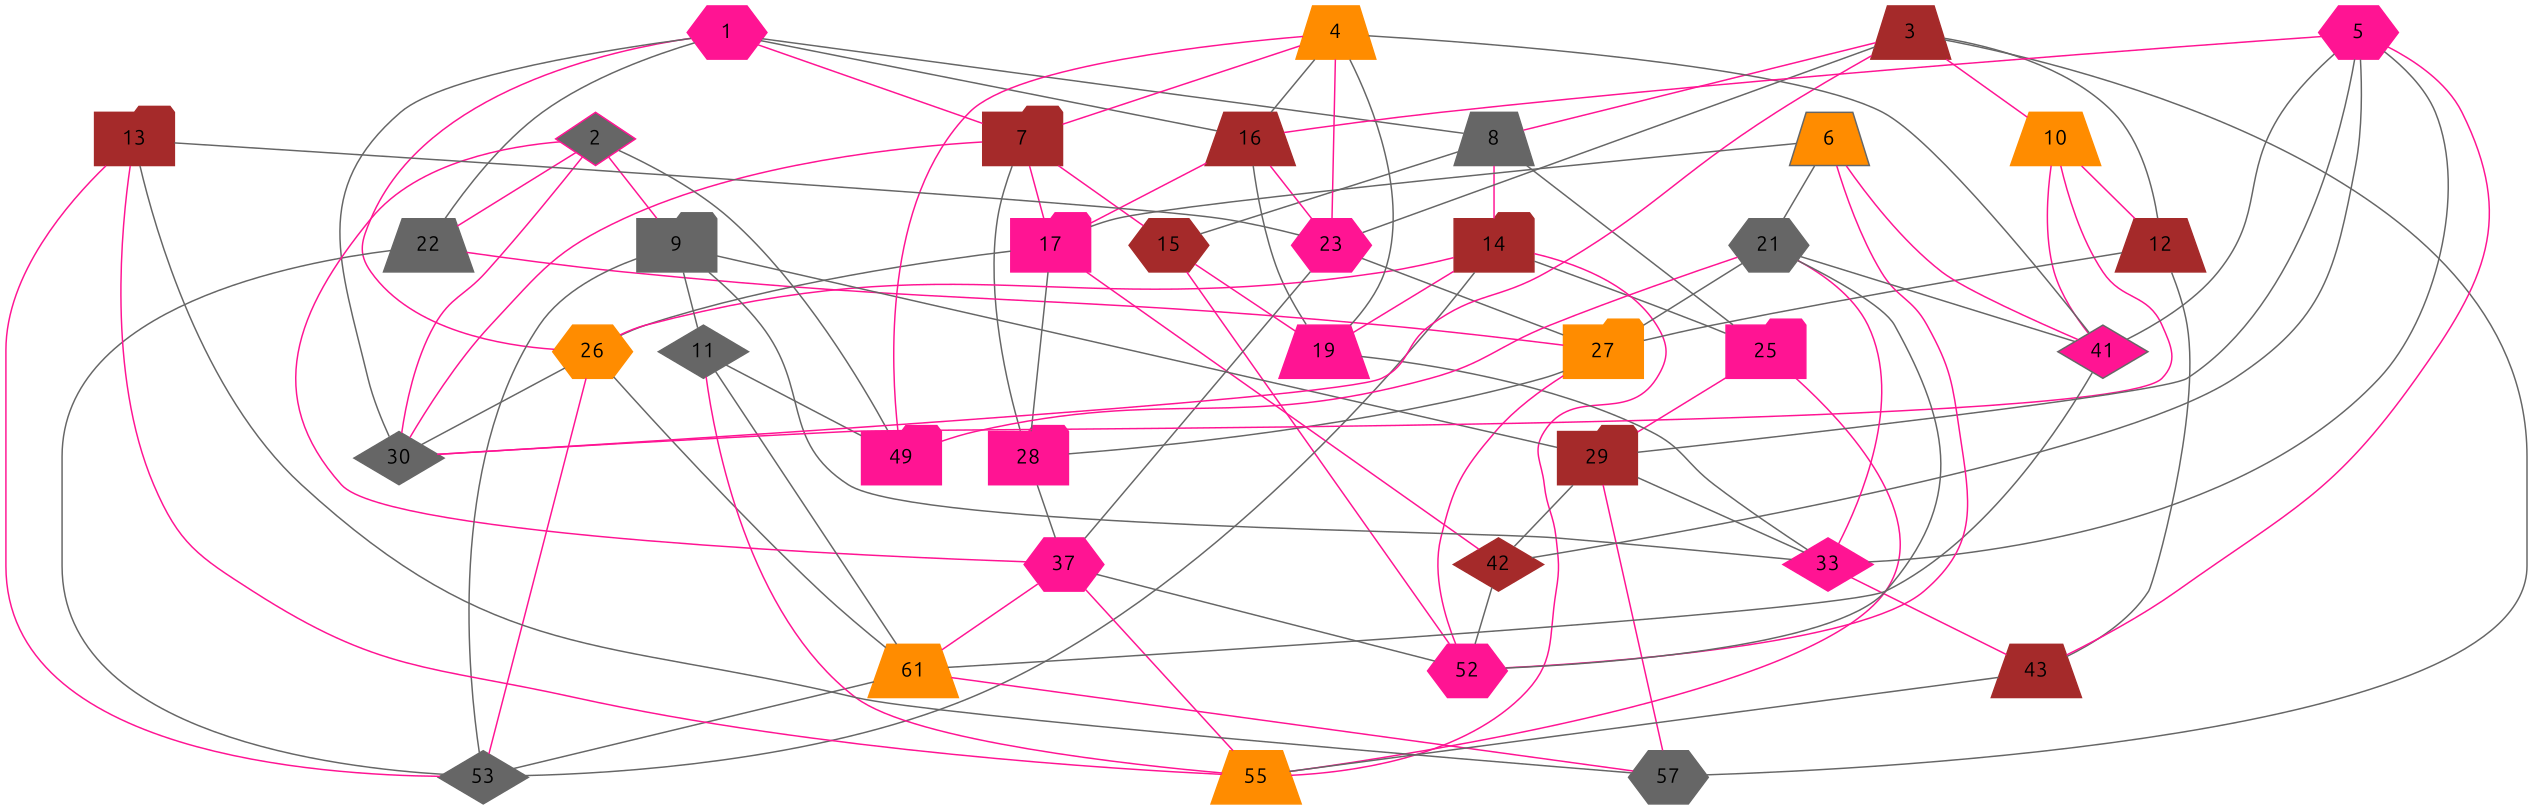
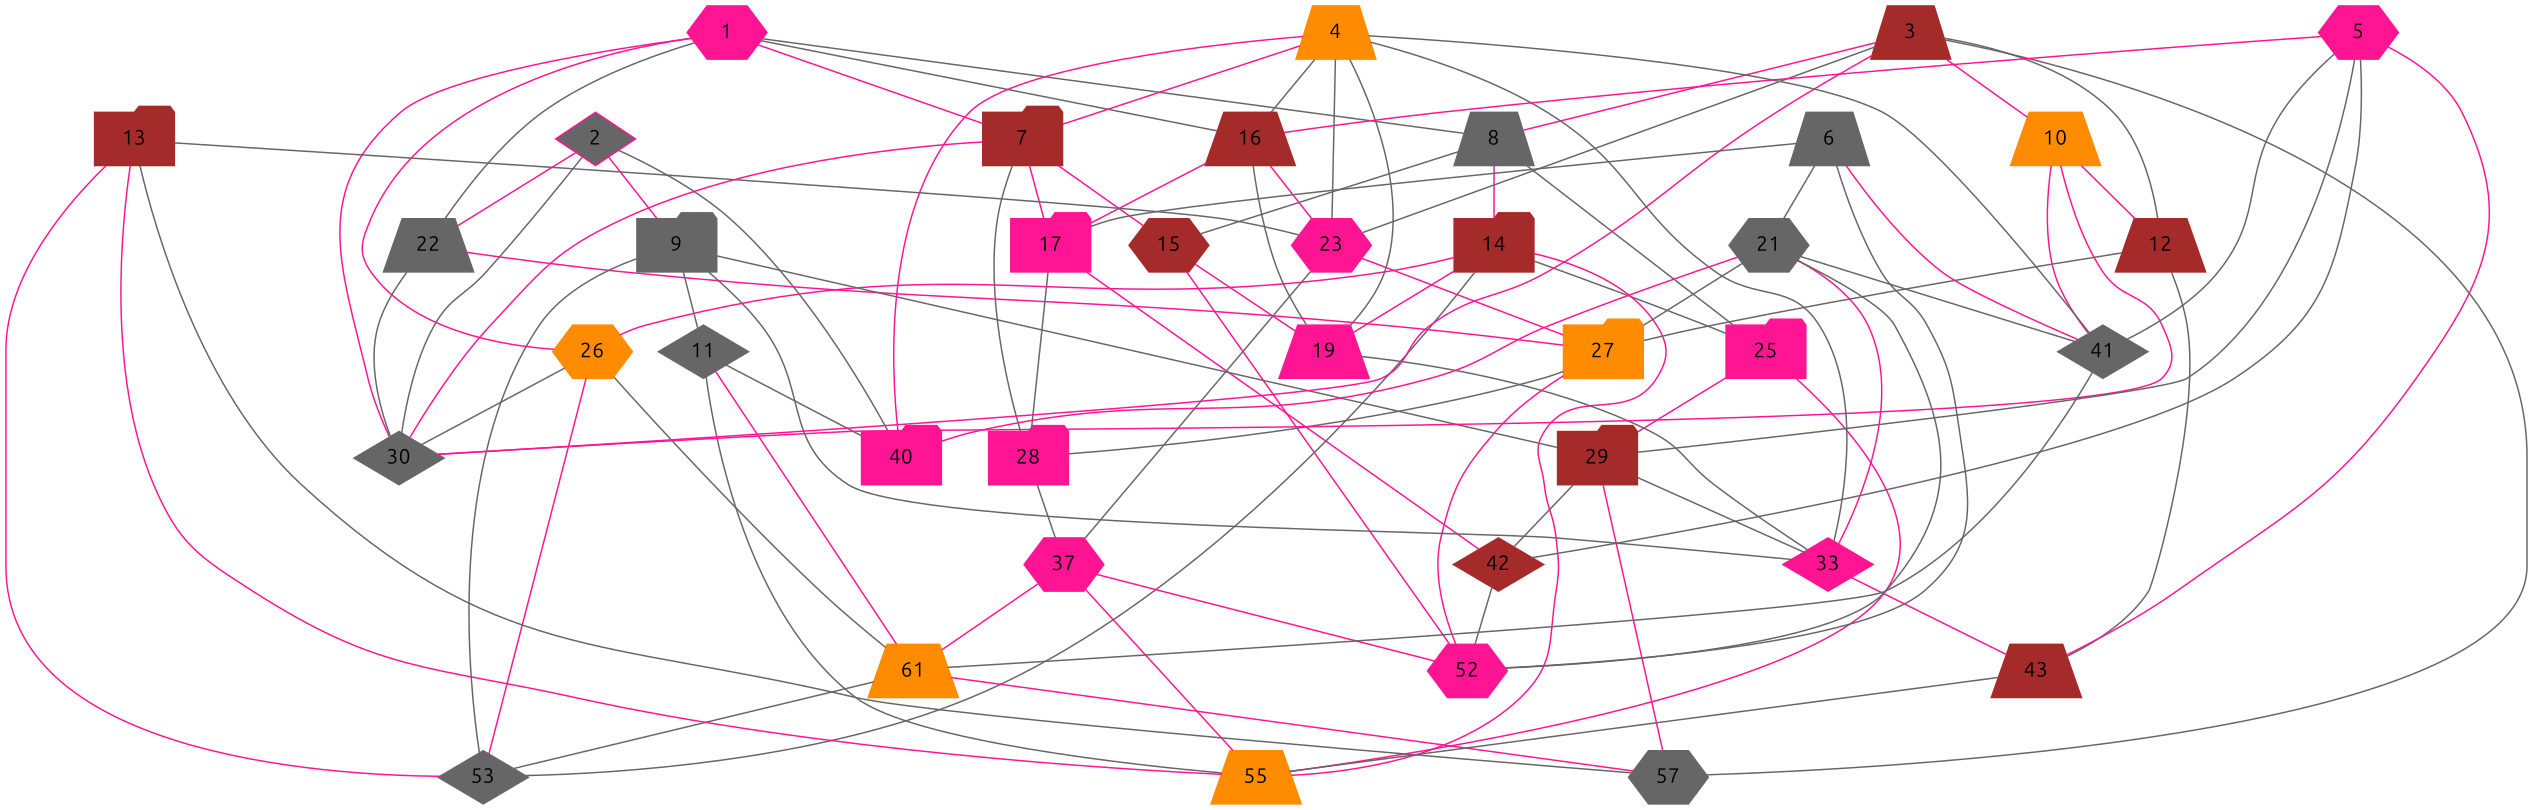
edge "1" -- "30": color gray40 -> deeppink
edge "4" -- "23": color deeppink -> gray40
node "6": fillcolor darkorange -> gray40
edge "17" -- "26": removed
edge "2" -- "30": color deeppink -> gray40
edge "23" -- "27": color gray40 -> deeppink
node "41": fillcolor deeppink -> gray40
edge "5" -- "33": now "4" -- "33"
node "49": label "49" -> "40"
edge "11" -- "61": color gray40 -> deeppink
edge "2" -- "37": removed
edge "22" -- "53": now "22" -- "30"
edge "6" -- "52": color deeppink -> gray40
edge "37" -- "52": color gray40 -> deeppink
edge "11" -- "55": color deeppink -> gray40
